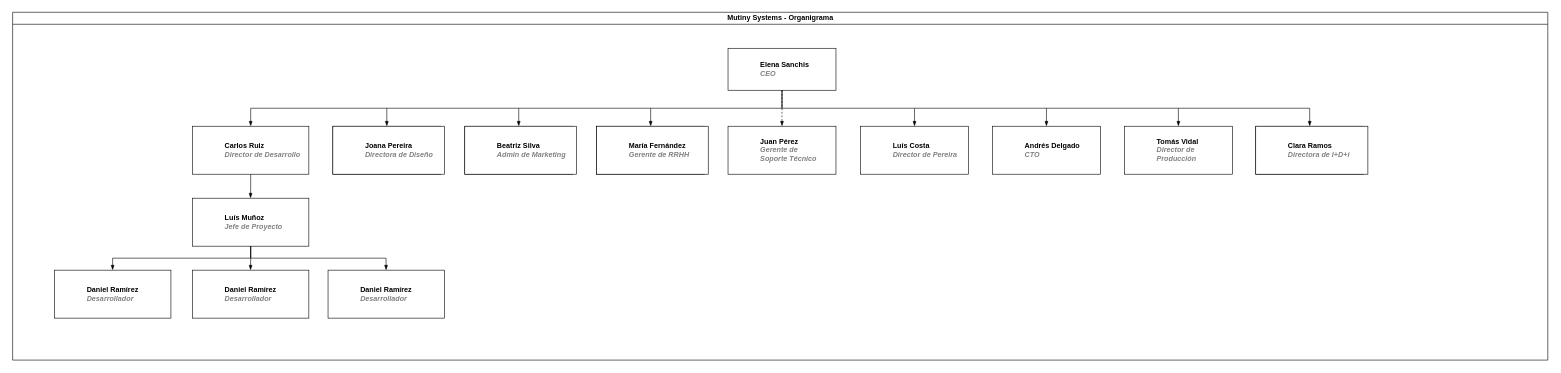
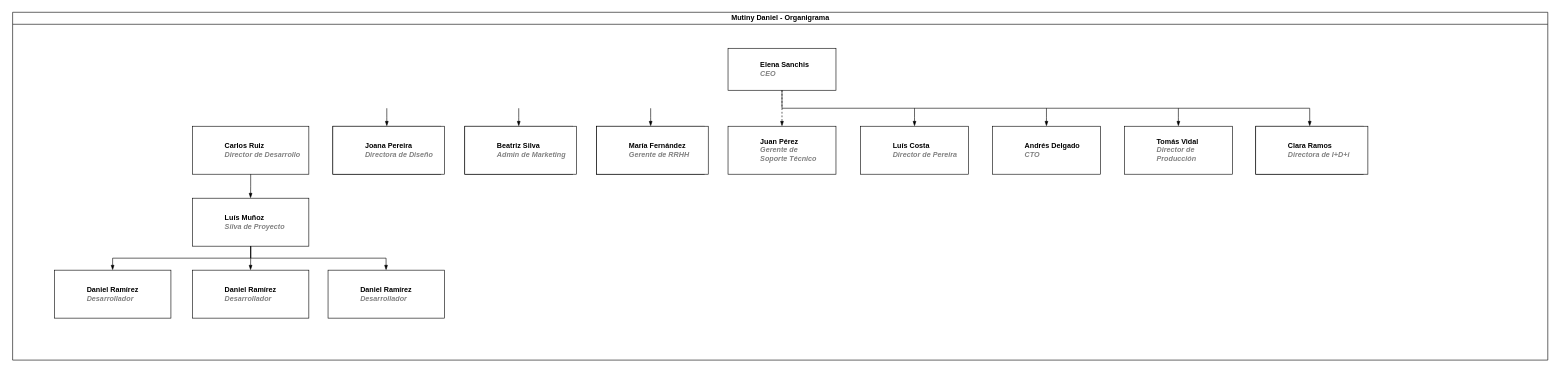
node "Mutiny Systems - Organigrama": label "Mutiny Systems - Organigrama" -> "Mutiny Daniel - Organigrama"
edge "Elena Sanchis CEO" -> "Carlos Ruiz Director de Desarrollo": removed
node "Luís Muñoz Jefe de Proyecto": label "Luís Muñoz Jefe de Proyecto" -> "Luís Muñoz Silva de Proyecto"
